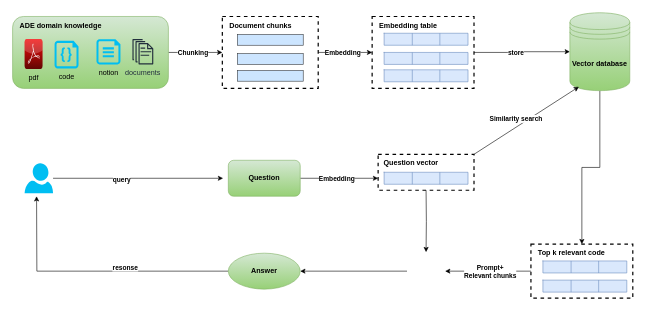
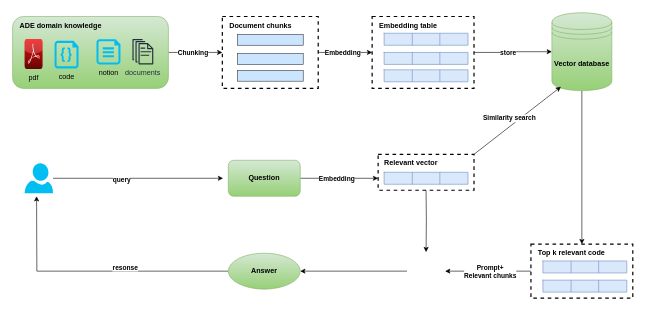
node "Vector database": moved (600, 52) -> (582, 52)
node "Question vector": label "Question vector" -> "Relevant vector"
